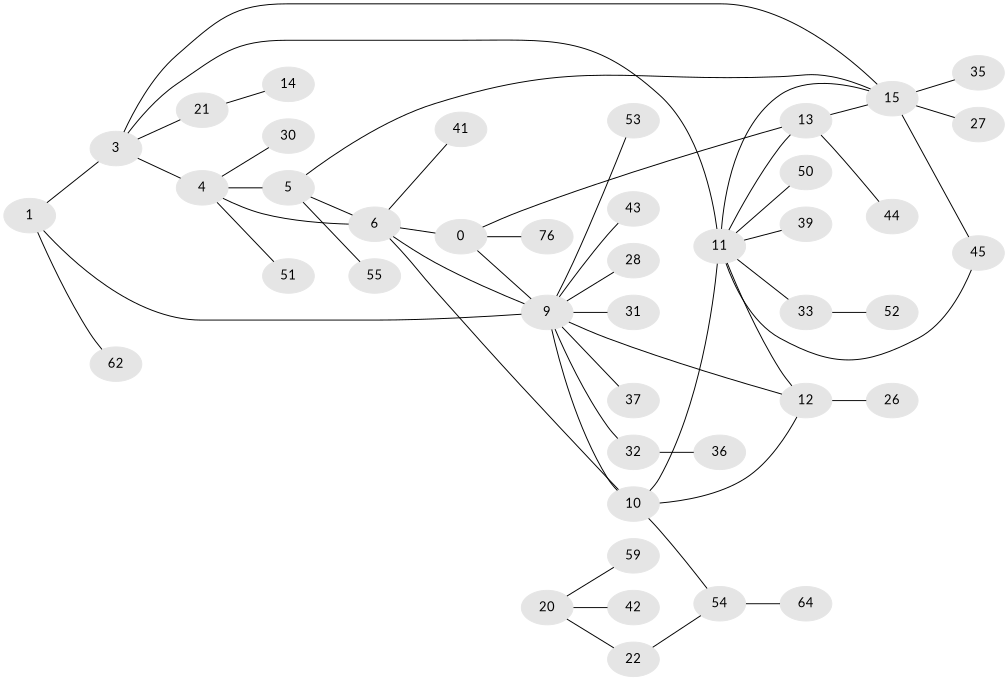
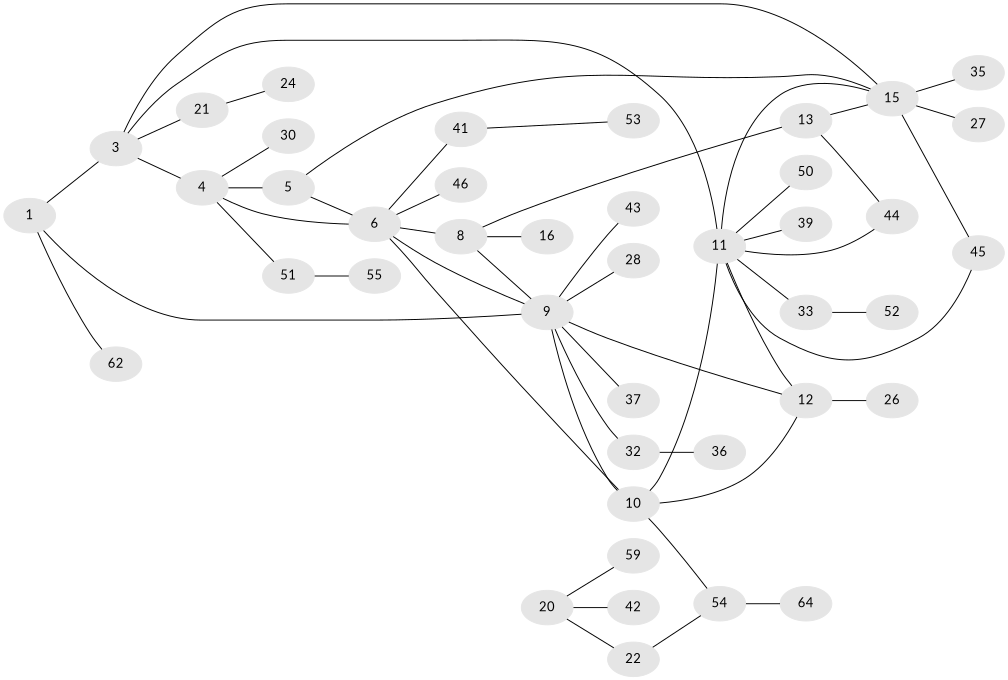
node "14": label "14" -> "24"
edge "13" -- "11": now "44" -- "11"
node "46": added
edge "53" -- "9": now "53" -- "41"
edge "5" -- "55": now "51" -- "55"
node "0": label "0" -> "8"
node "76": label "76" -> "16"
node "31": removed
